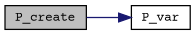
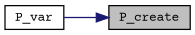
edge "P_create" -> "P_var": reversed
